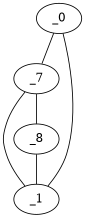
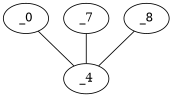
edge "_0" -- "_7": removed
edge "_7" -- "_8": removed
node "_1": label "_1" -> "_4"
